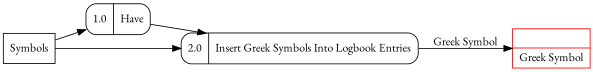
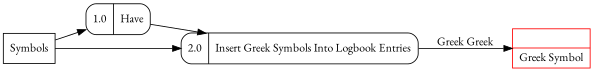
edge "2.0" -> "Greek Symbol": label "Greek Symbol" -> "Greek Greek"
